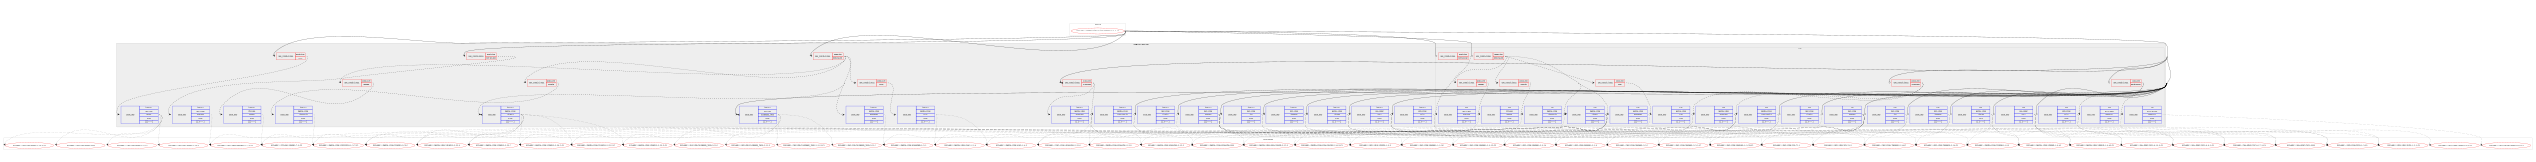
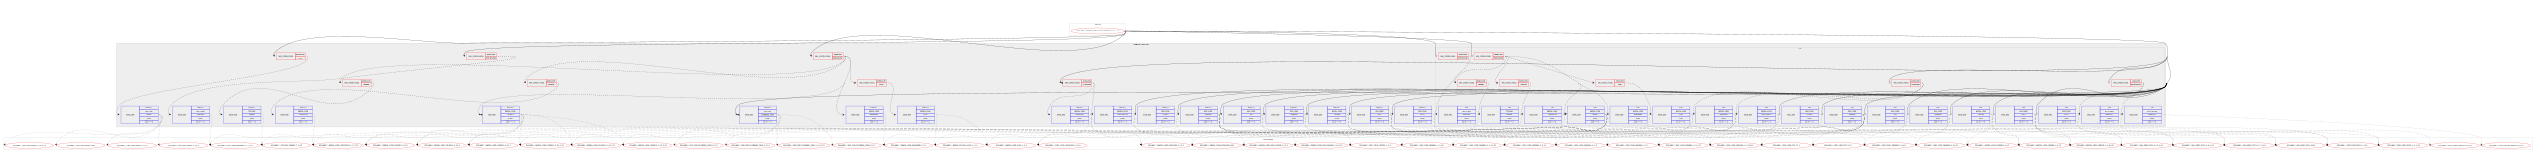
node "portage://media-libs/flac-1.3.4": label "portage://media-libs/flac-1.3.4" -> "portage://media-virtual/flac-1.3.4"
node "portage://media-libs/freetype-2.13.2": removed
